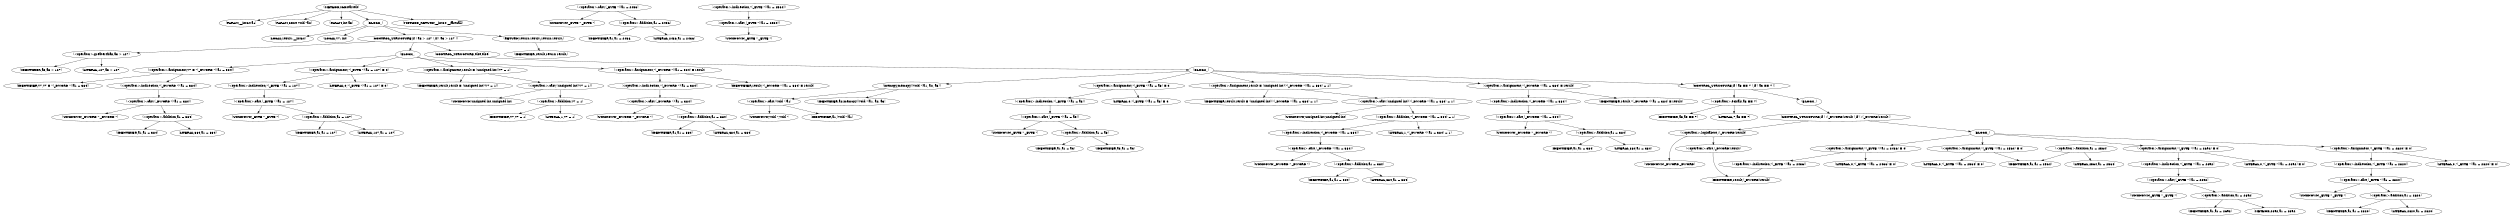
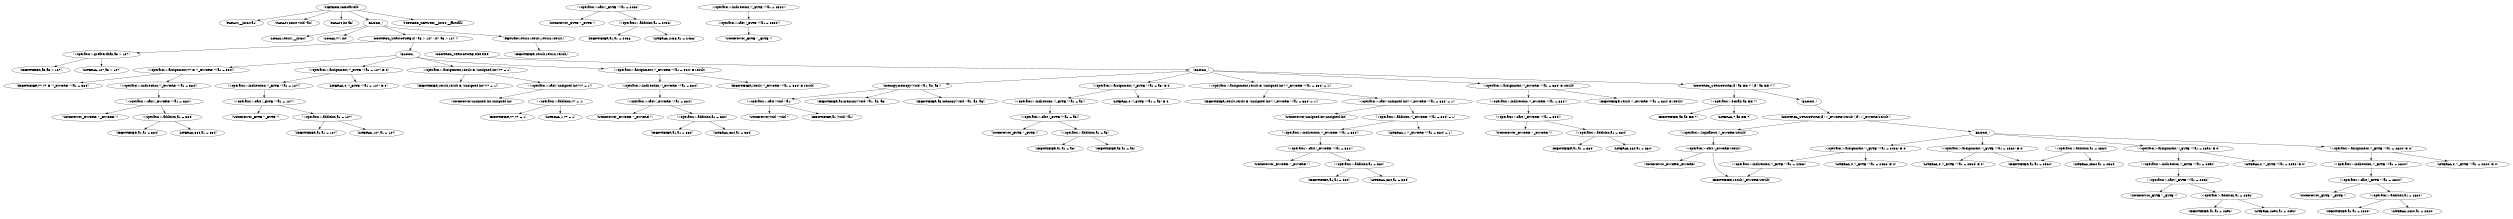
edge "(CONTROL_STRUCTURE,if ( a3 > 127 ),if ( a3 > 127 ))" -> "(CONTROL_STRUCTURE,else,else)": removed
edge "(<operator>.cast,(unsigned int)(v7 + 1))" -> "(<operator>.addition,v7 + 1)": removed
node "(IDENTIFIER,a3,memcpy((void *)a1, a2, a3))": added
edge "(<operator>.logicalNot,!(_DWORD)result)" -> "(UNKNOWN,_DWORD,_DWORD)": now "(<operator>.cast,(_DWORD)result)" -> "(UNKNOWN,_DWORD,_DWORD)"
node "(METHOD,2692,a1 + 2692)": label "(METHOD,2692,a1 + 2692)" -> "(LITERAL,2692,a1 + 2692)"
